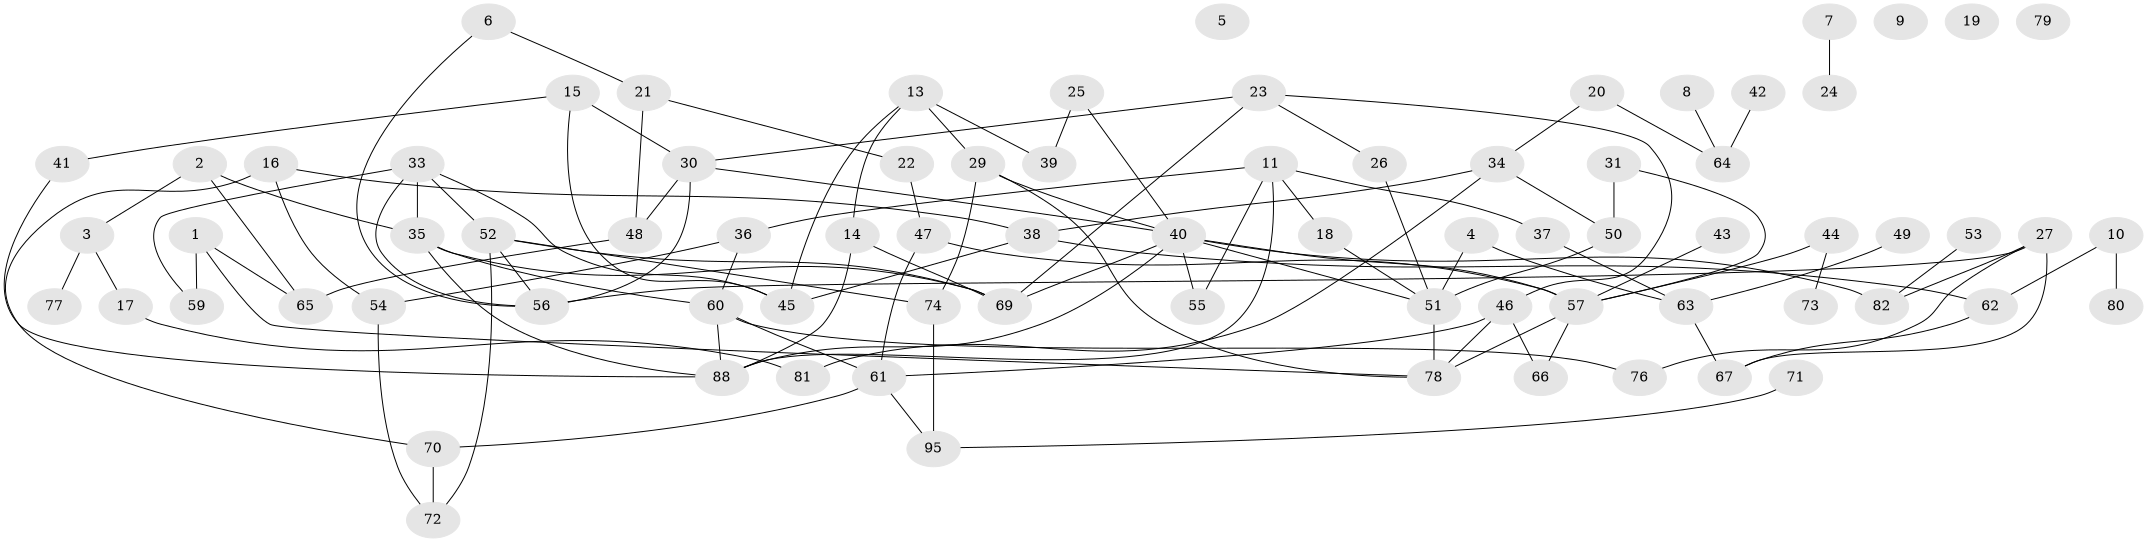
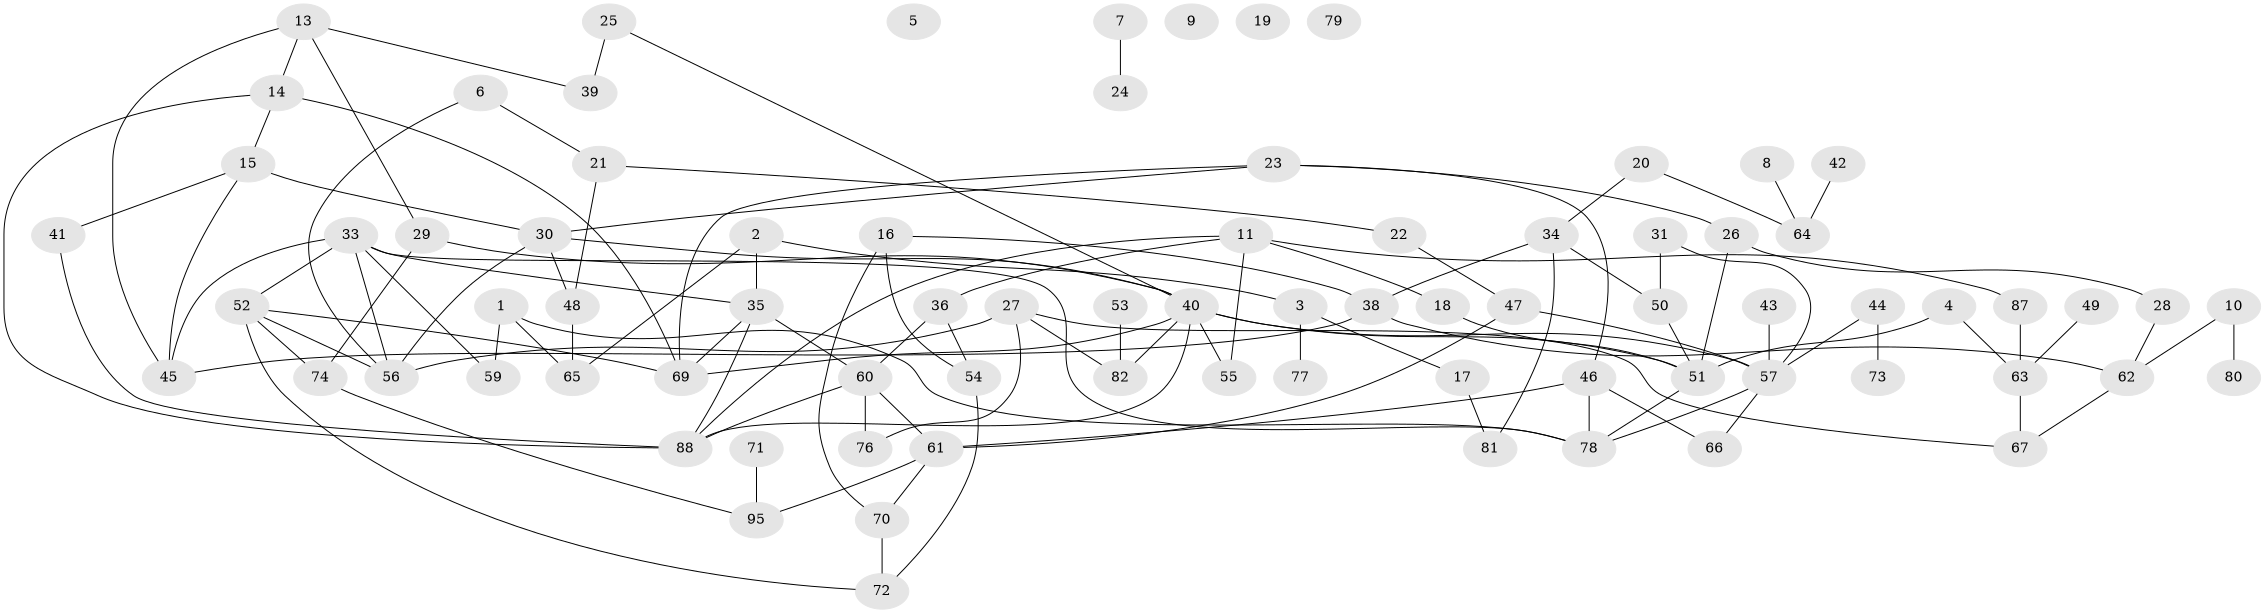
edge "14" -- "15": added
node "37": label "37" -> "87"
node "28": added
edge "29" -- "78": now "33" -- "78"
